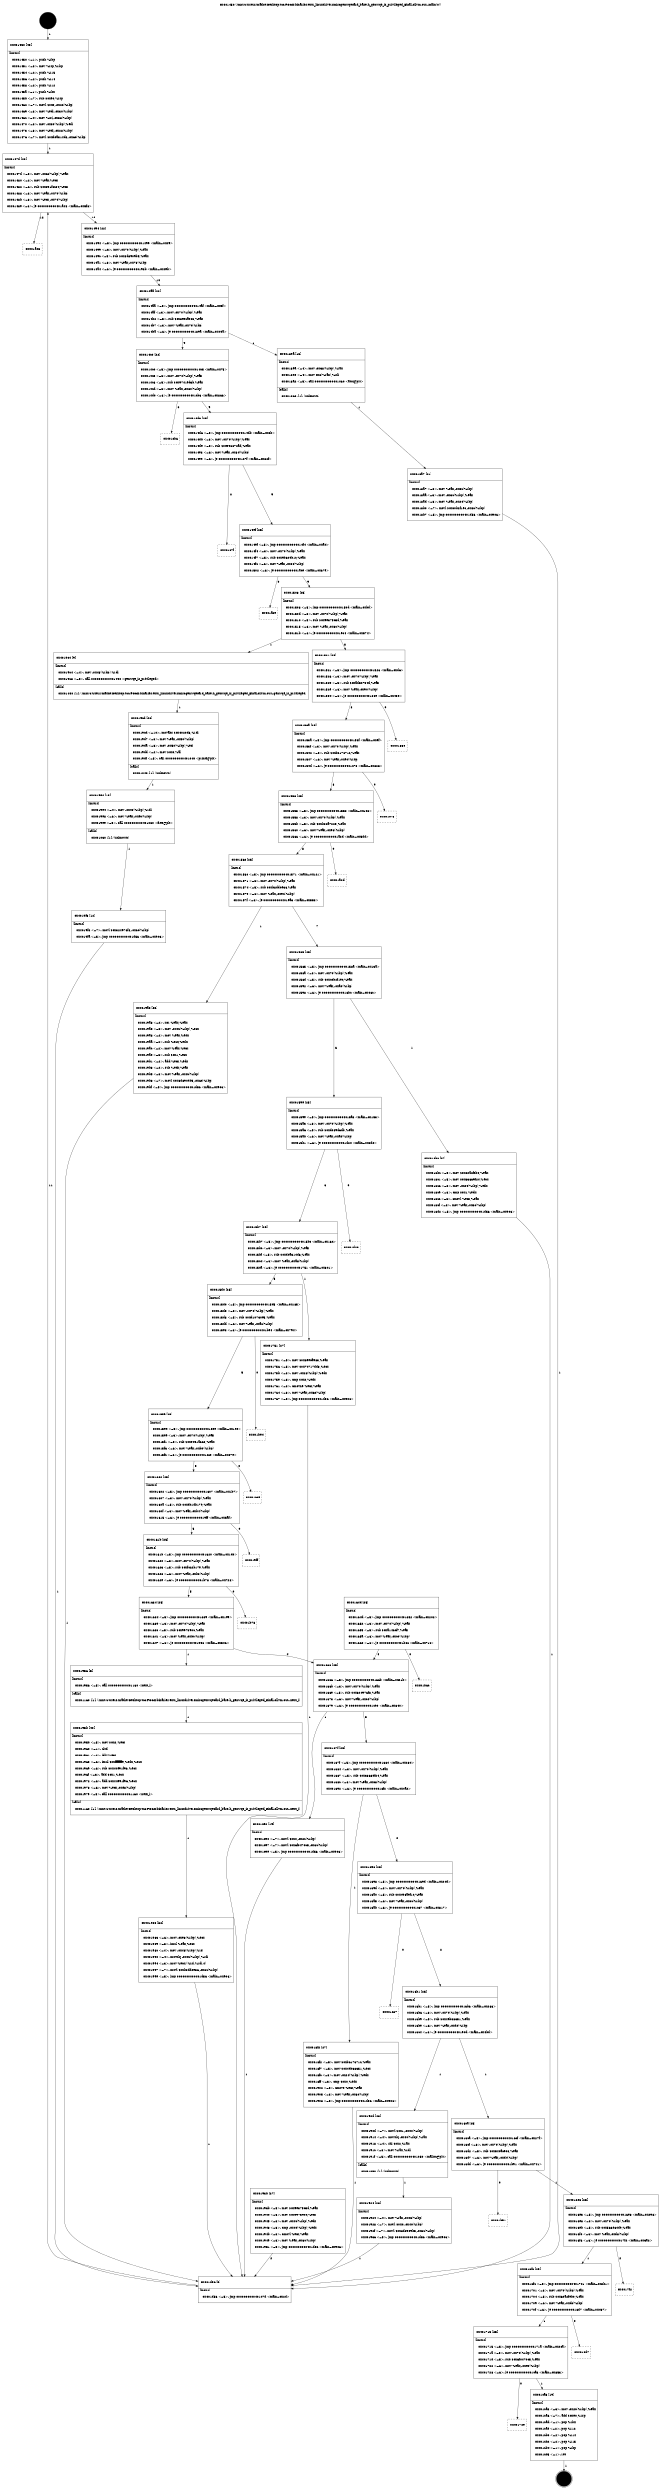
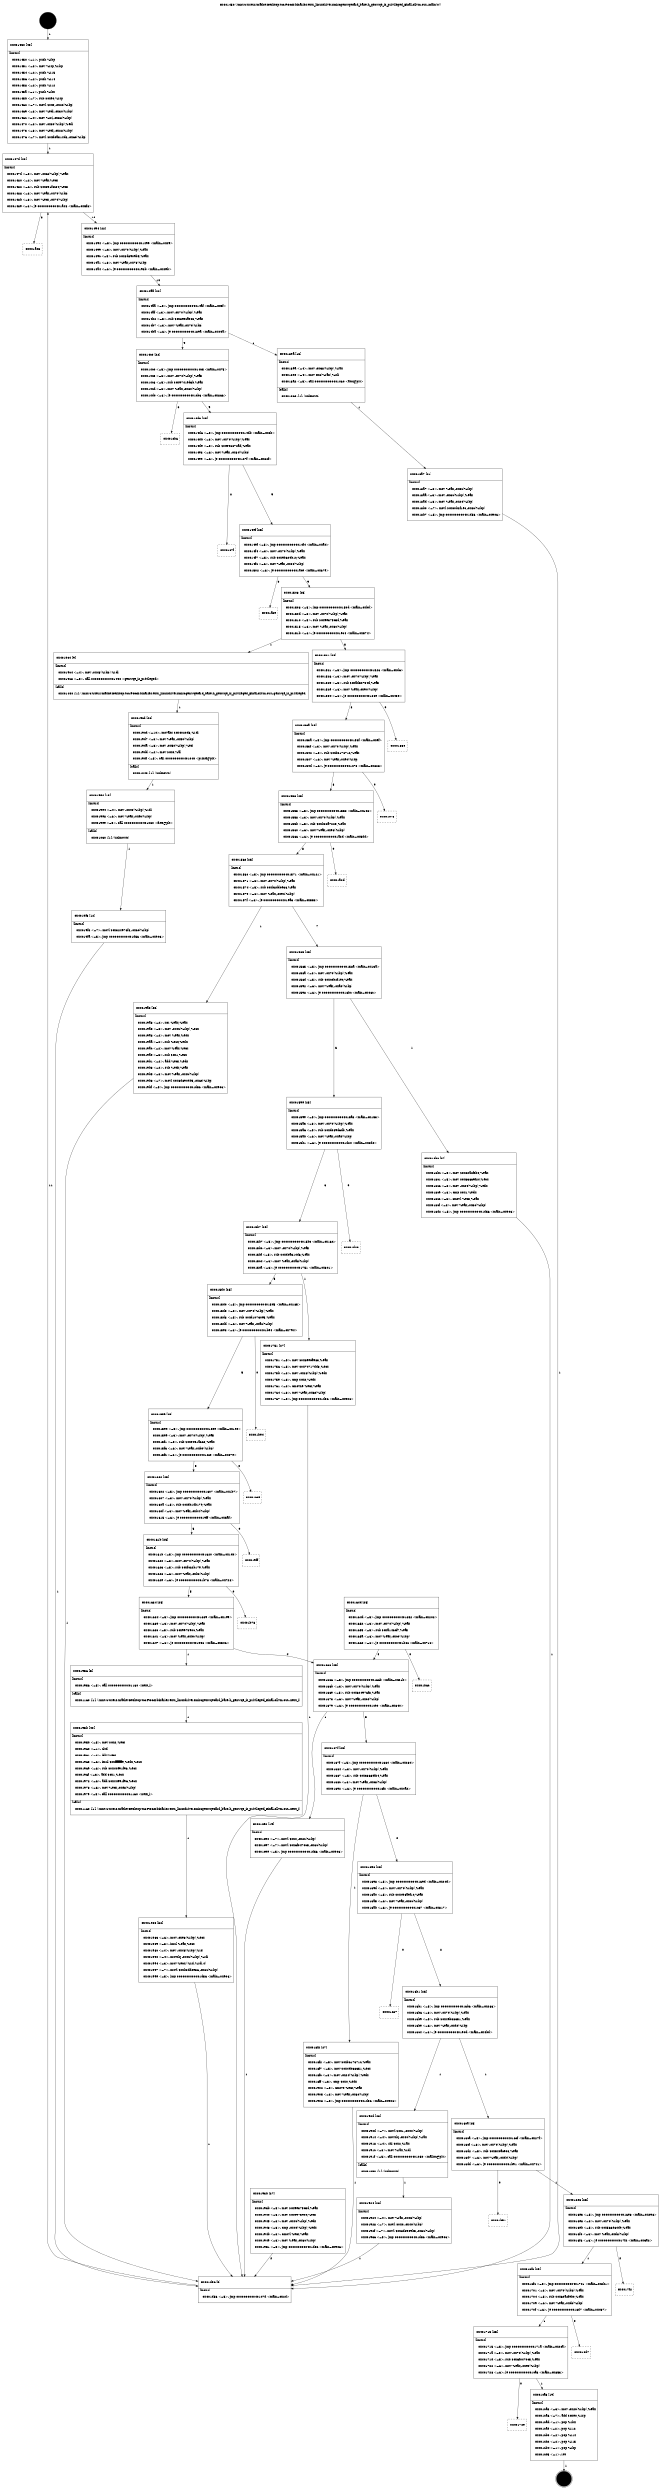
edge "0x40147d [23]" -> "0x401a48": label " 12" -> " 0"
